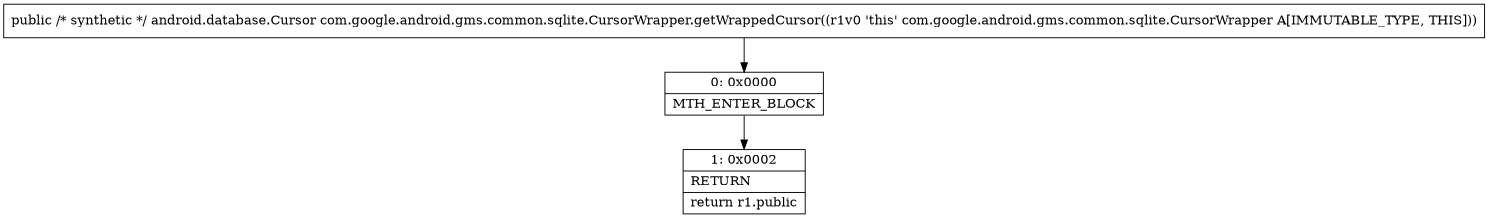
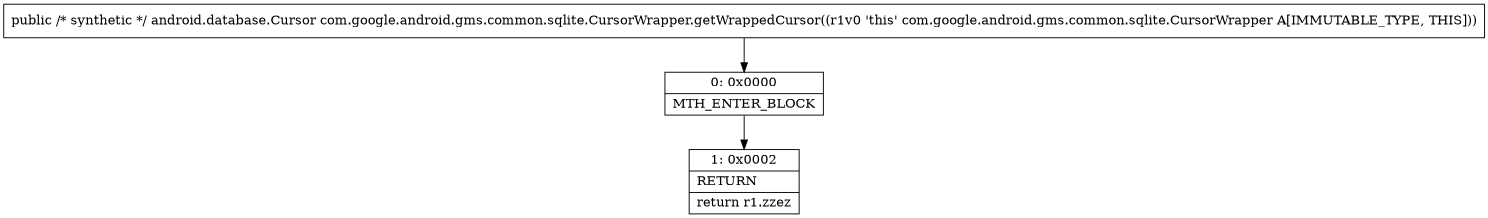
node "1: 0x0002": text "return r1.public" -> "return r1.zzez"
